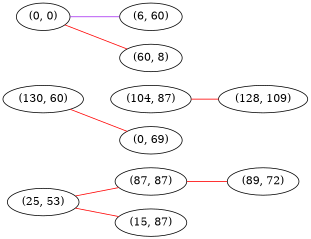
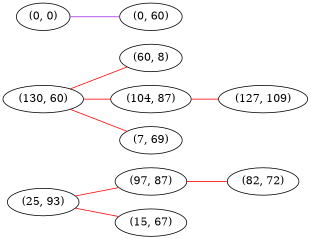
node "(6, 60)": label "(6, 60)" -> "(0, 60)"
edge "(0, 0)" -- "(60, 8)": now "(130, 60)" -- "(60, 8)"
edge "(130, 60)" -- "(104, 87)": added
node "(128, 109)": label "(128, 109)" -> "(127, 109)"
node "(0, 69)": label "(0, 69)" -> "(7, 69)"
node "(87, 87)": label "(87, 87)" -> "(97, 87)"
node "(89, 72)": label "(89, 72)" -> "(82, 72)"
node "(25, 53)": label "(25, 53)" -> "(25, 93)"
node "(15, 87)": label "(15, 87)" -> "(15, 67)"
